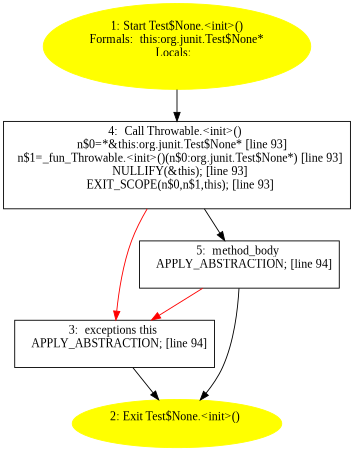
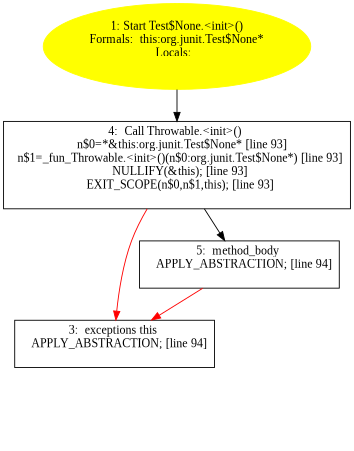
node "2: Exit Test$None.<init>()": removed
